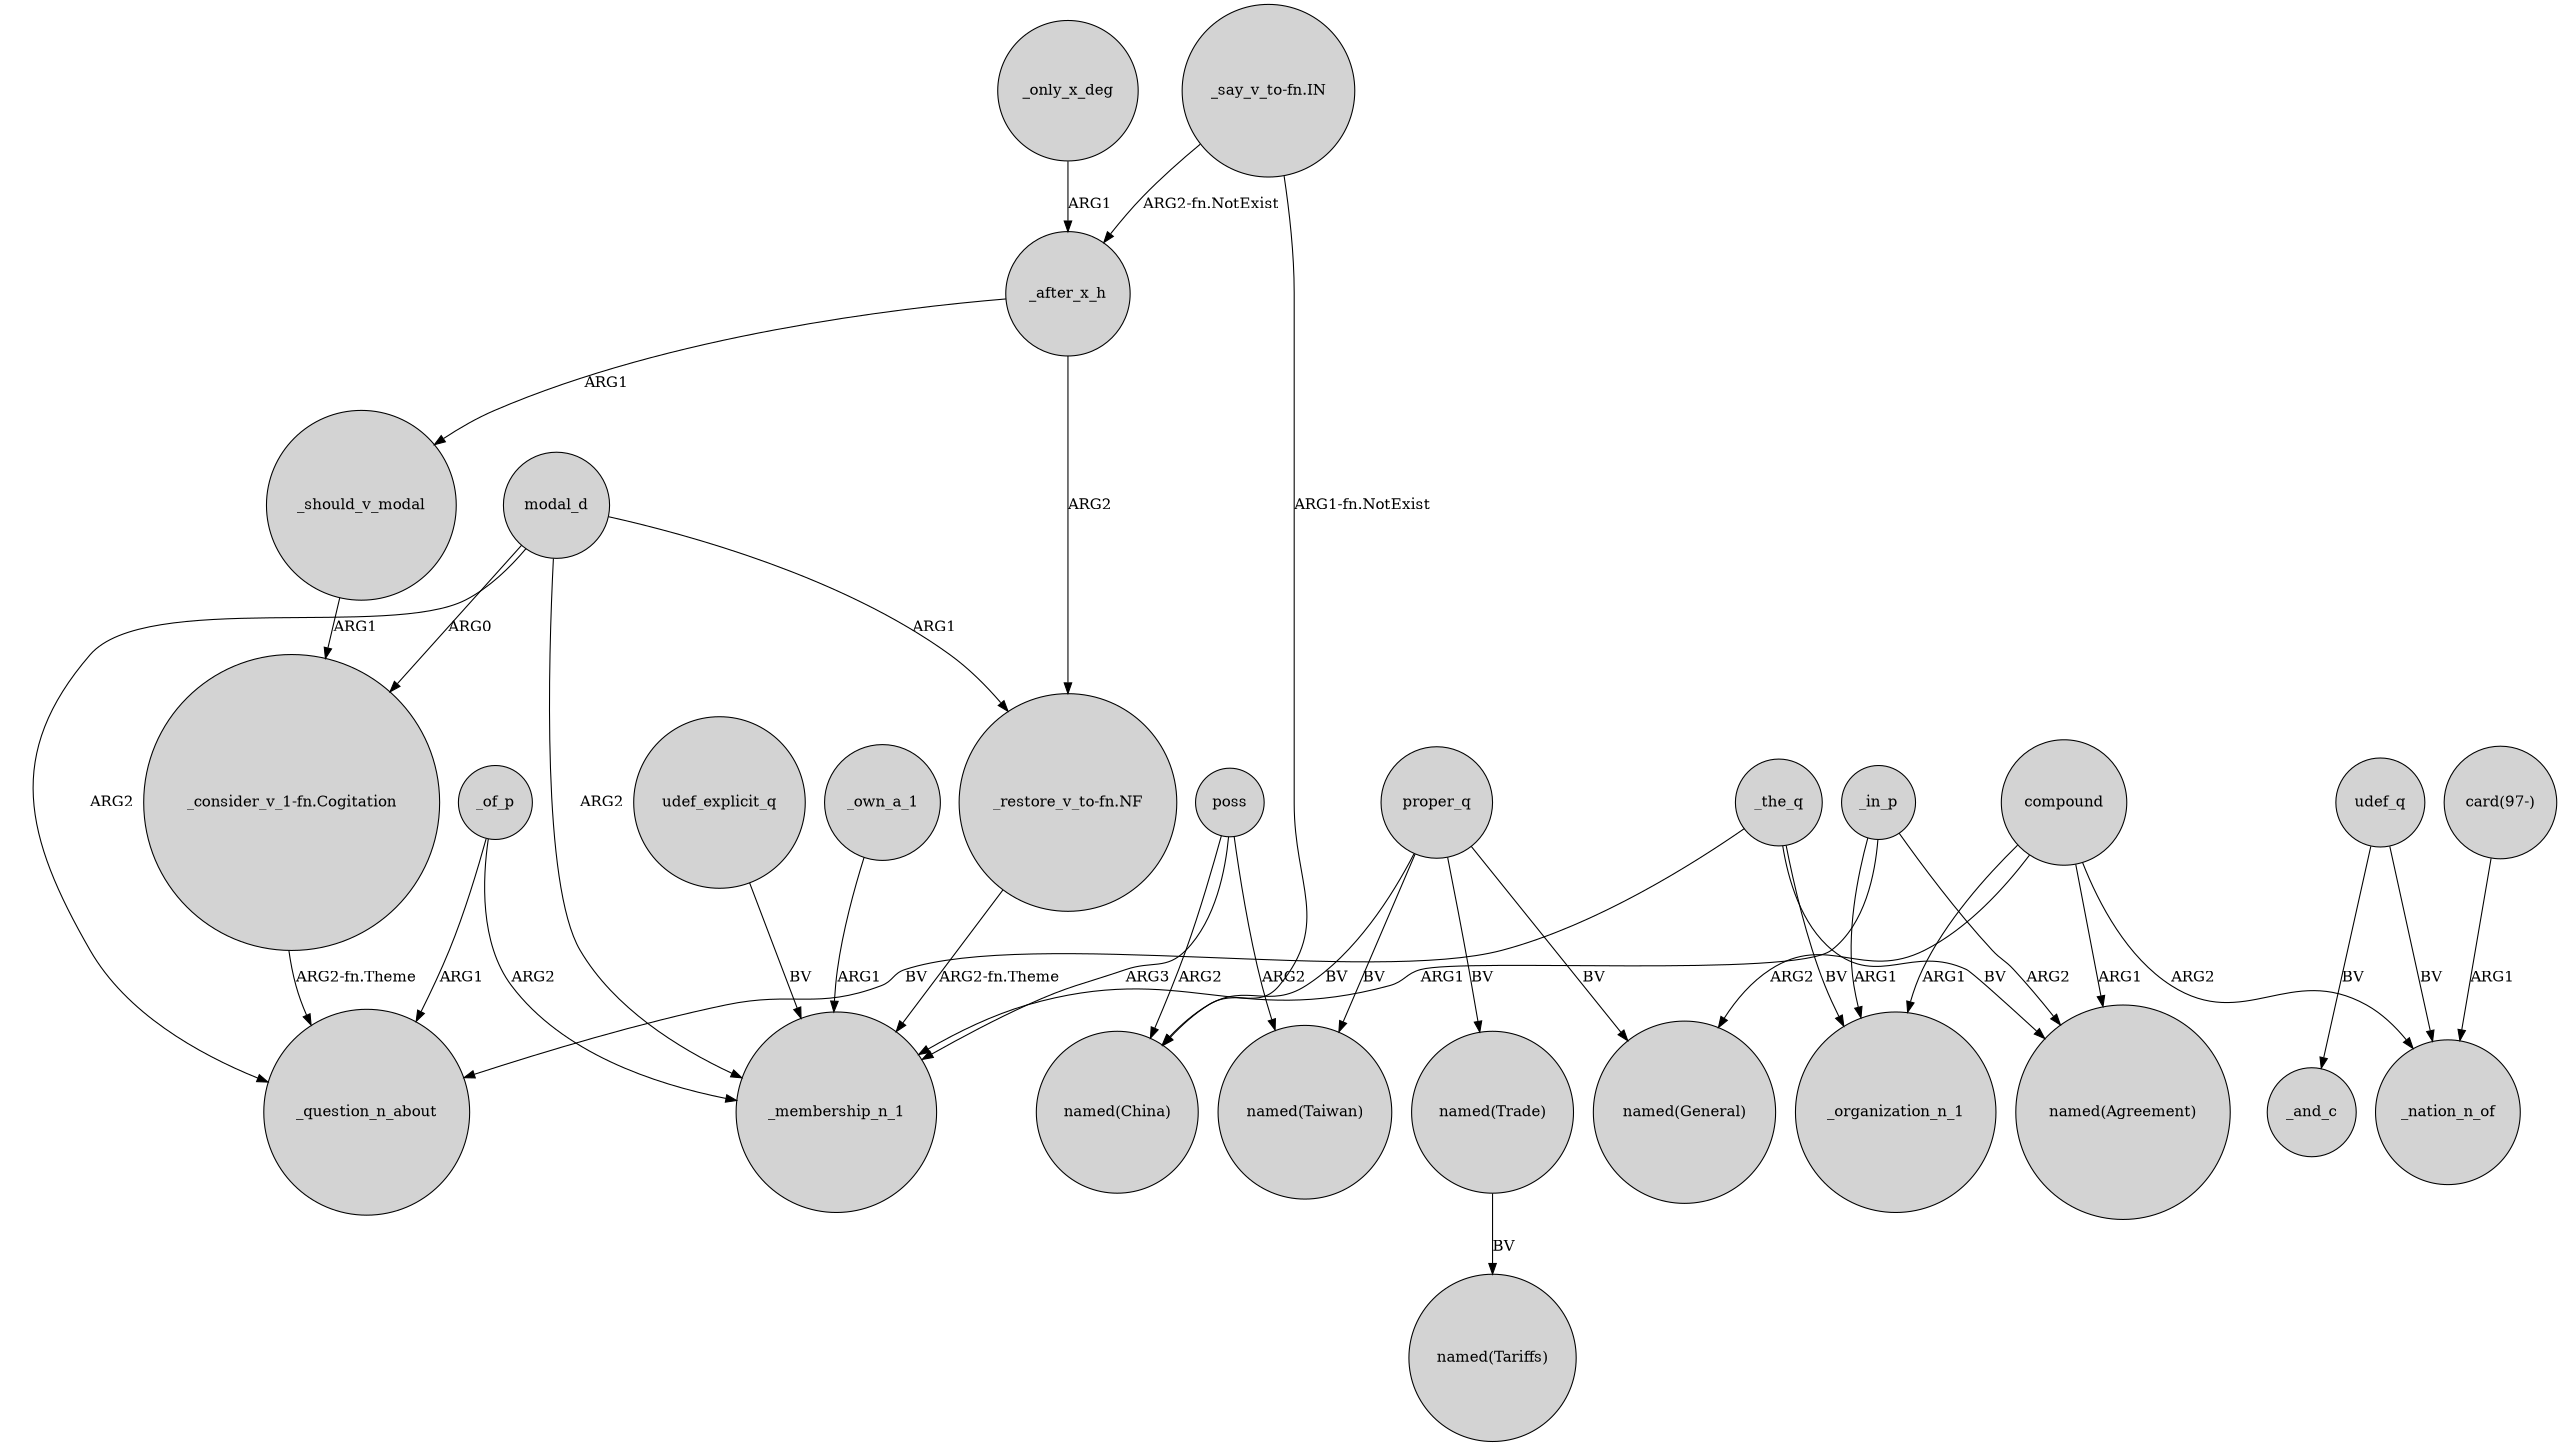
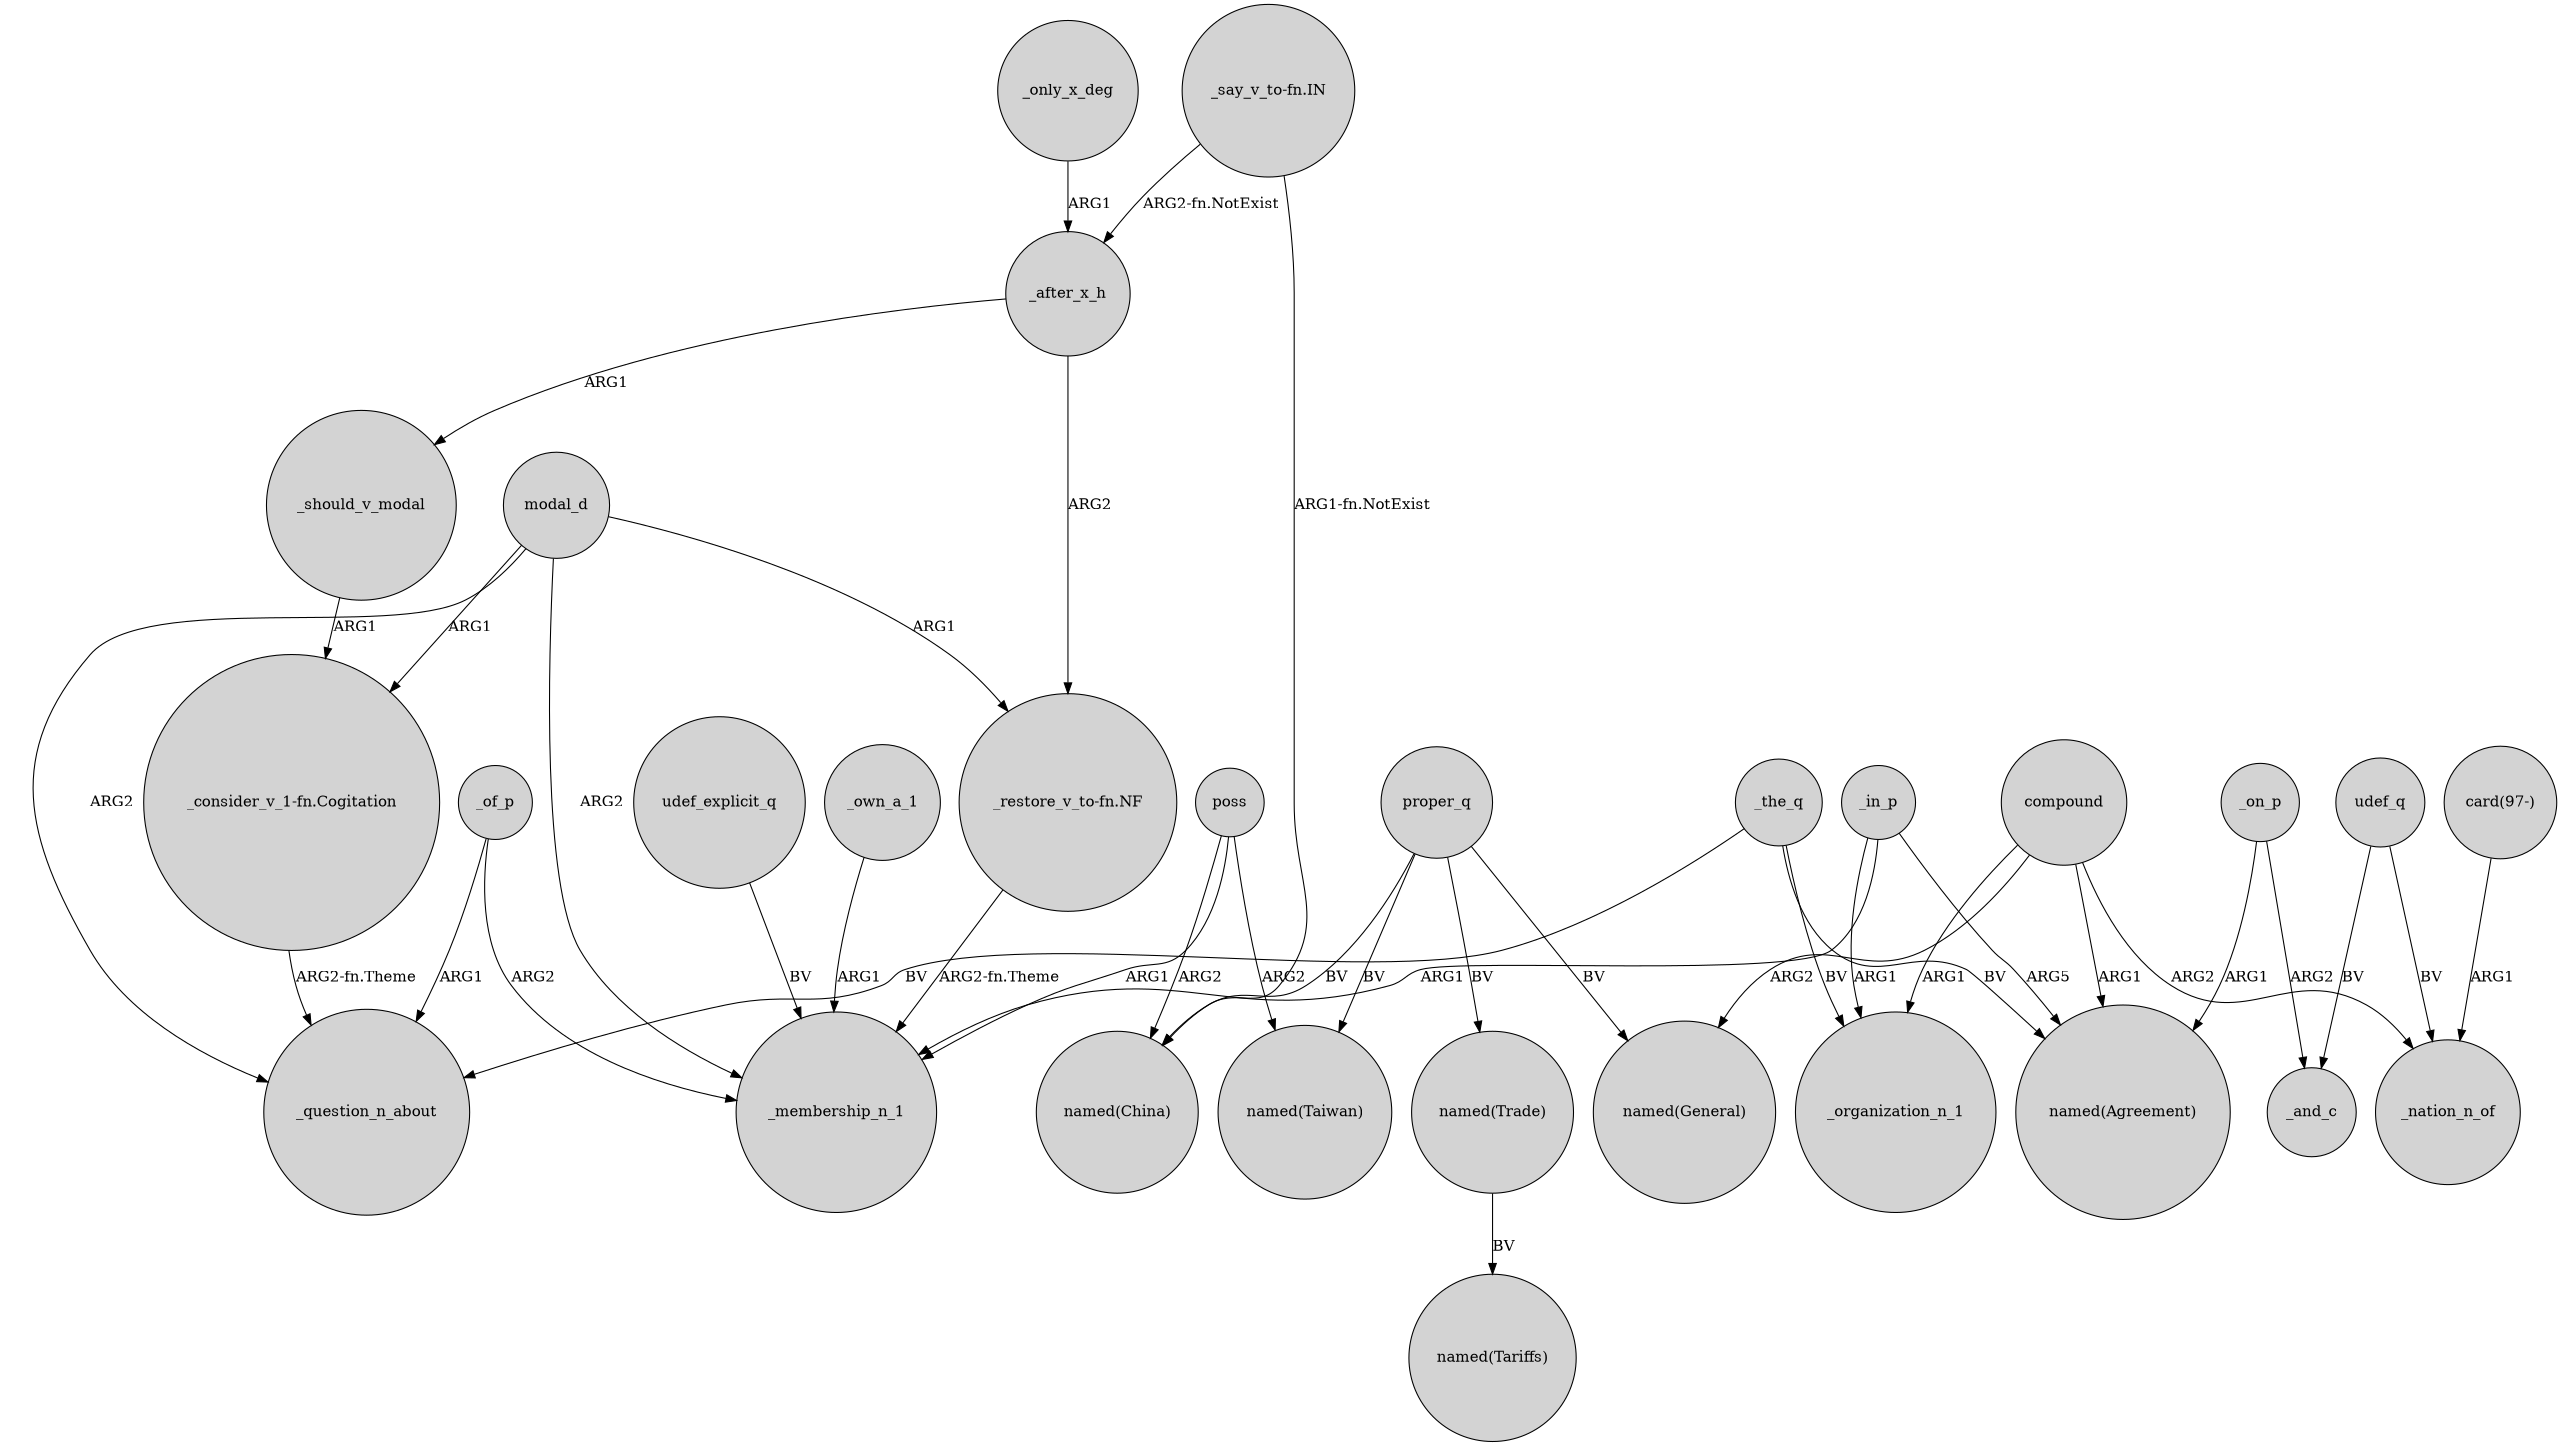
edge "modal_d" -> "_consider_v_1-fn.Cogitation": label "ARG0" -> "ARG1"
node "_on_p": added
edge "poss" -> "_membership_n_1": label "ARG3" -> "ARG1"
edge "_in_p" -> "named(Agreement)": label "ARG2" -> "ARG5"
